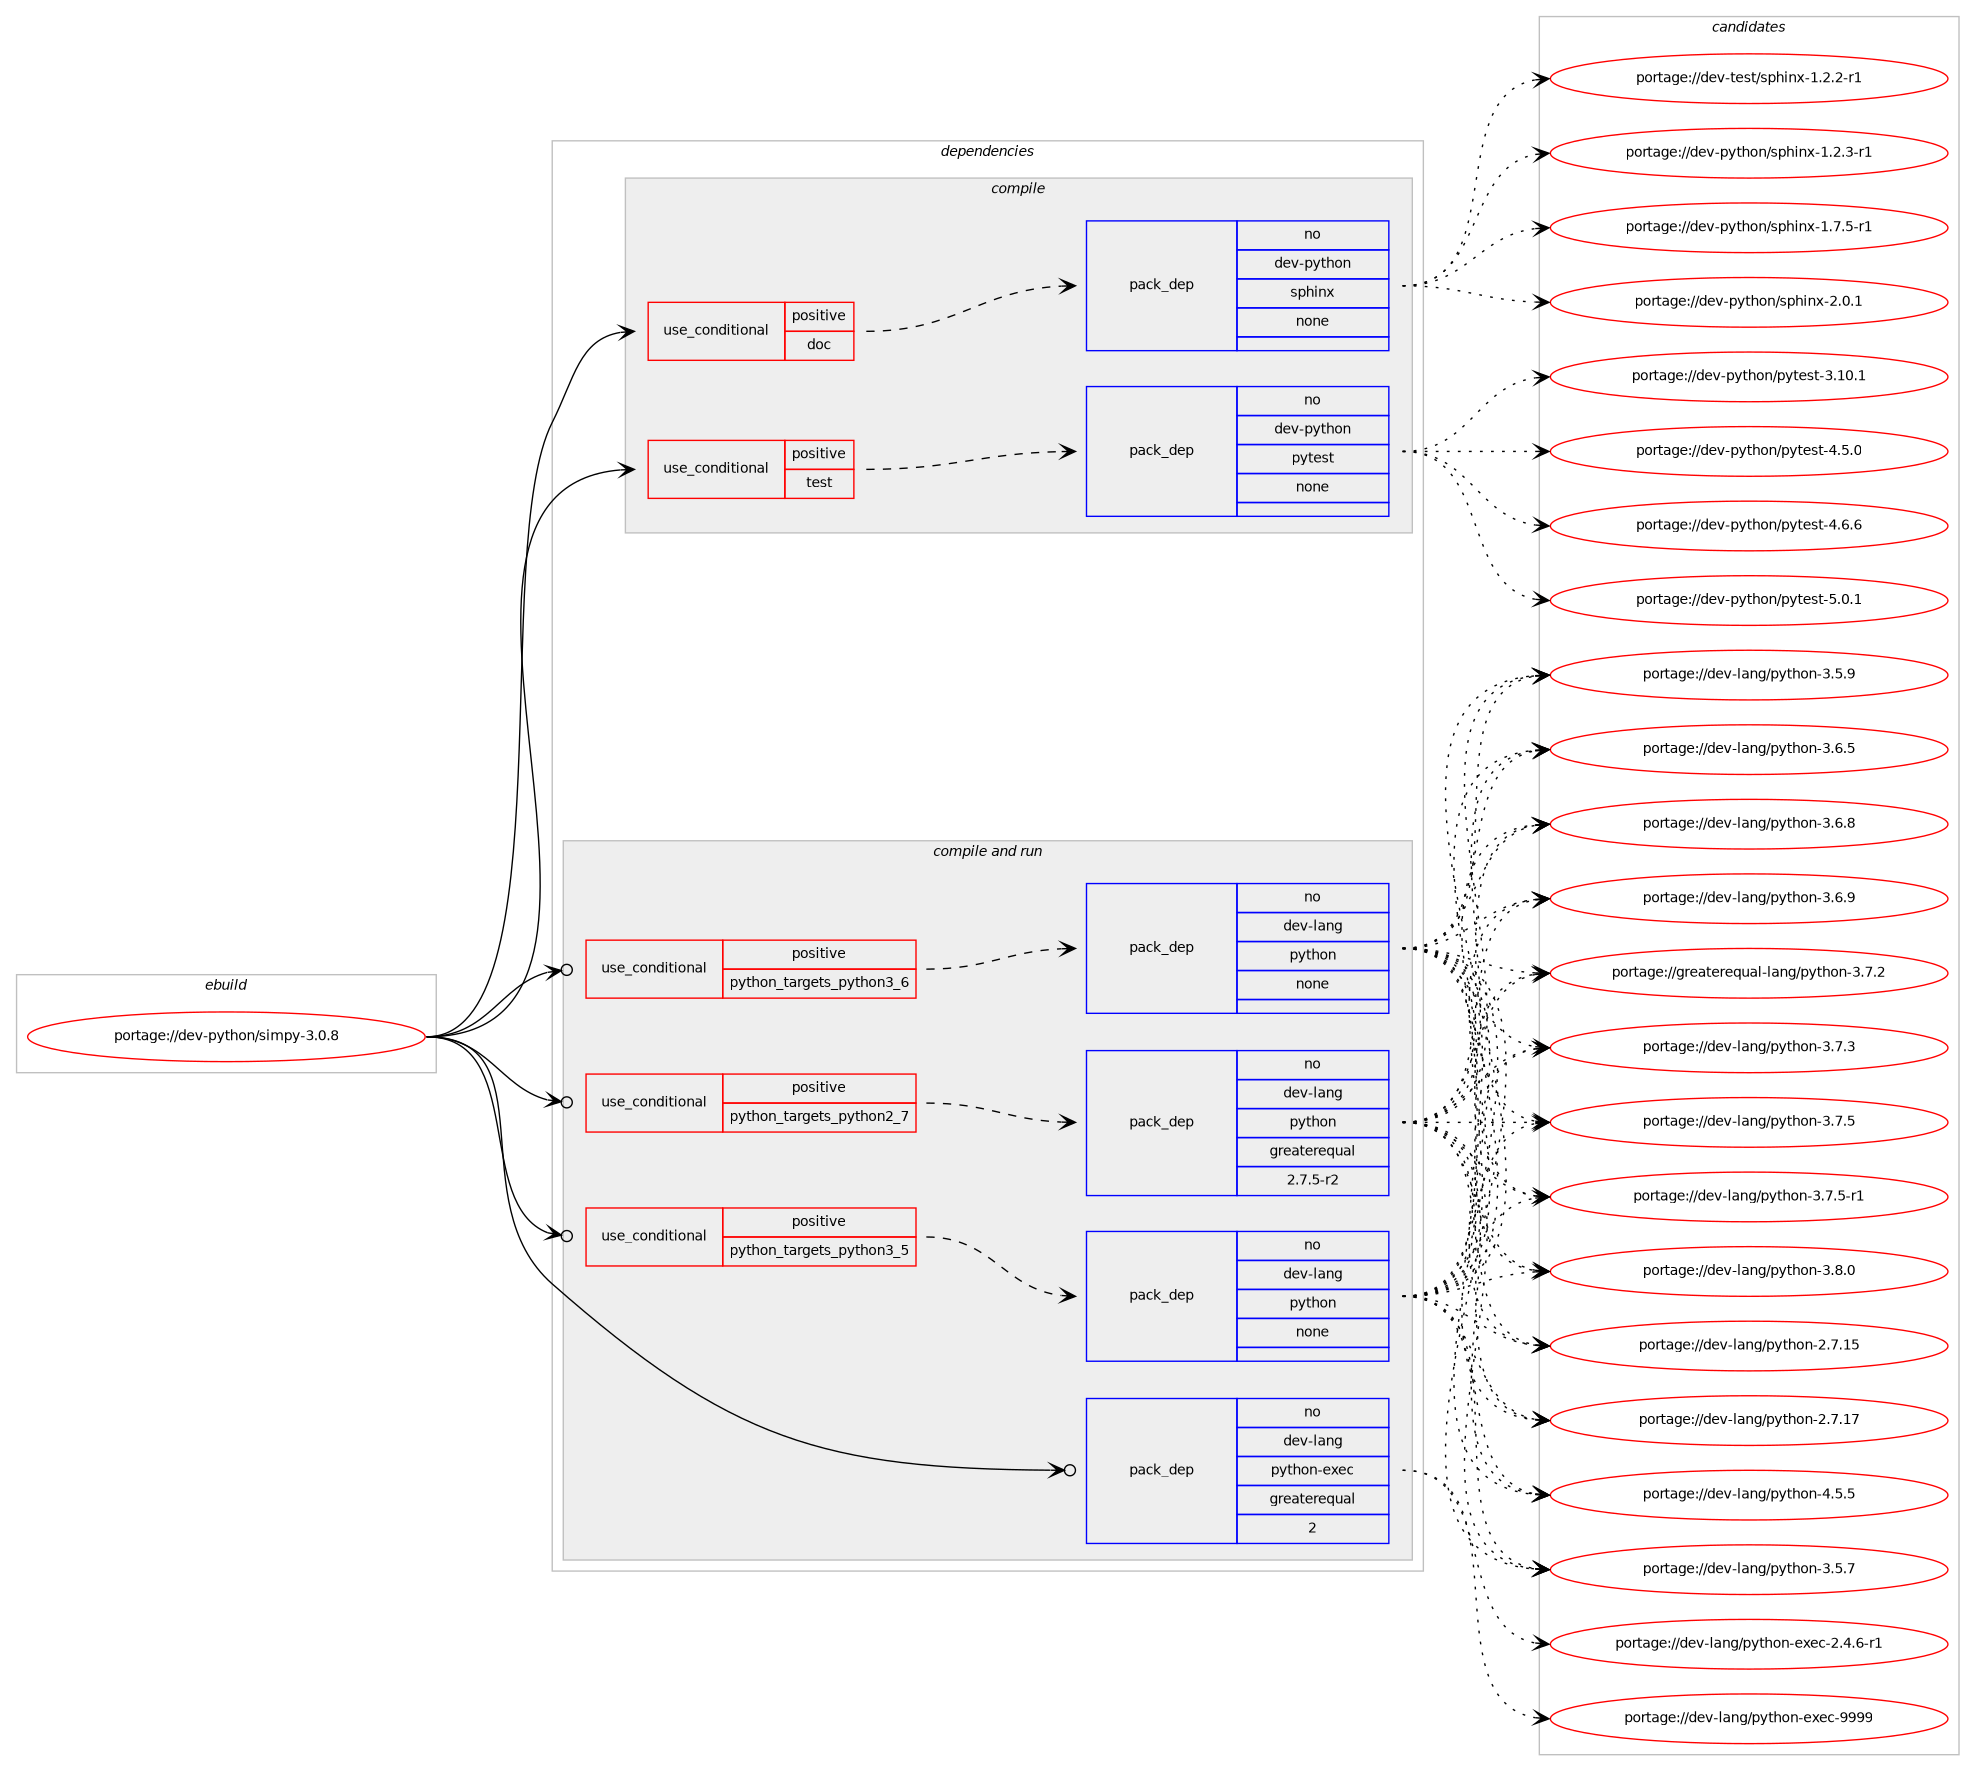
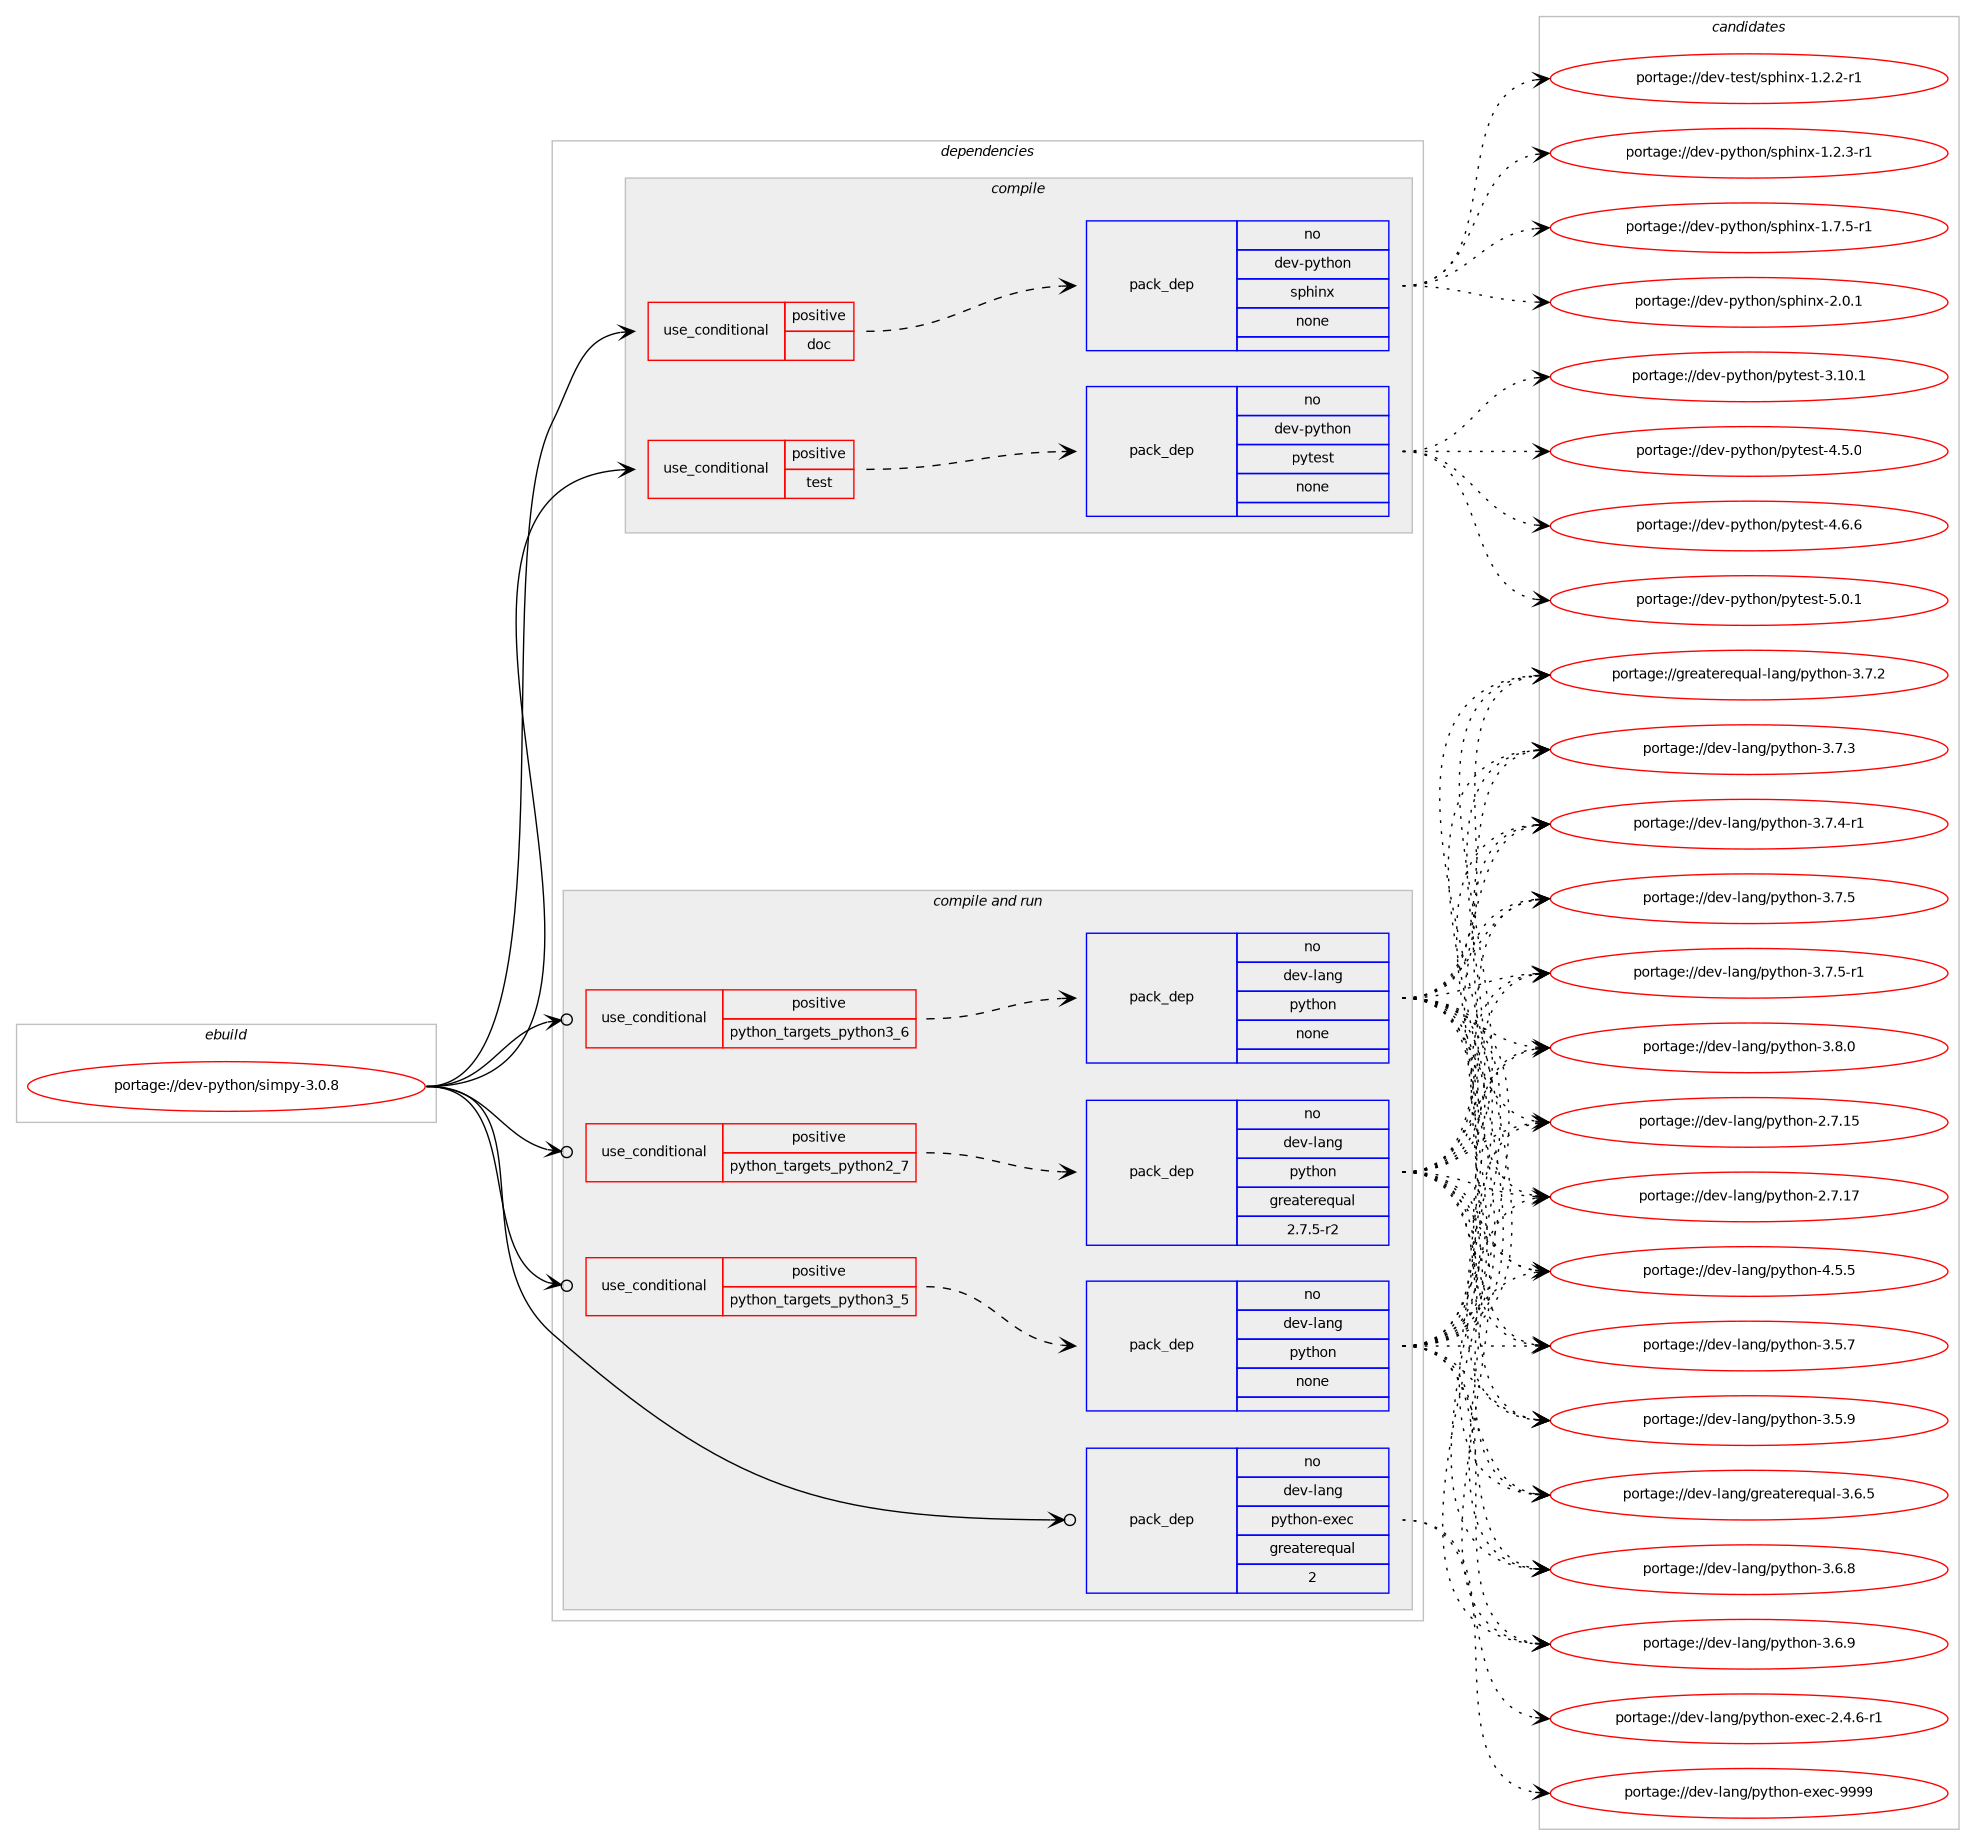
node "portage://dev-lang/python-3.6.5": label "portage://dev-lang/python-3.6.5" -> "portage://dev-lang/greaterequal-3.6.5"
node "portage://dev-lang/python-3.7.4-r1": added
